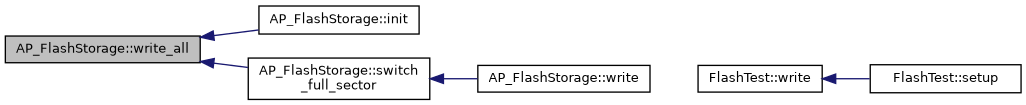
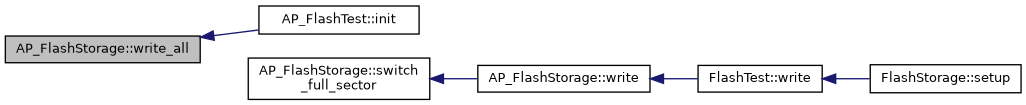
node "AP_FlashStorage::init": label "AP_FlashStorage::init" -> "AP_FlashTest::init"
edge "AP_FlashStorage::switch _full_sector" -> "AP_FlashStorage::write_all": removed
edge "FlashTest::write" -> "AP_FlashStorage::write": added
node "FlashTest::setup": label "FlashTest::setup" -> "FlashStorage::setup"
